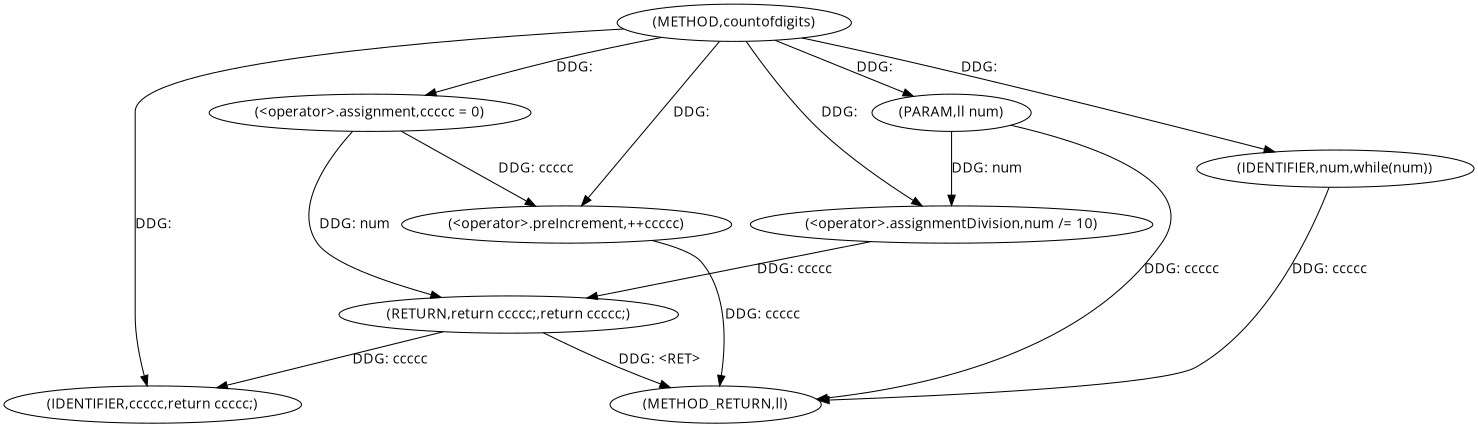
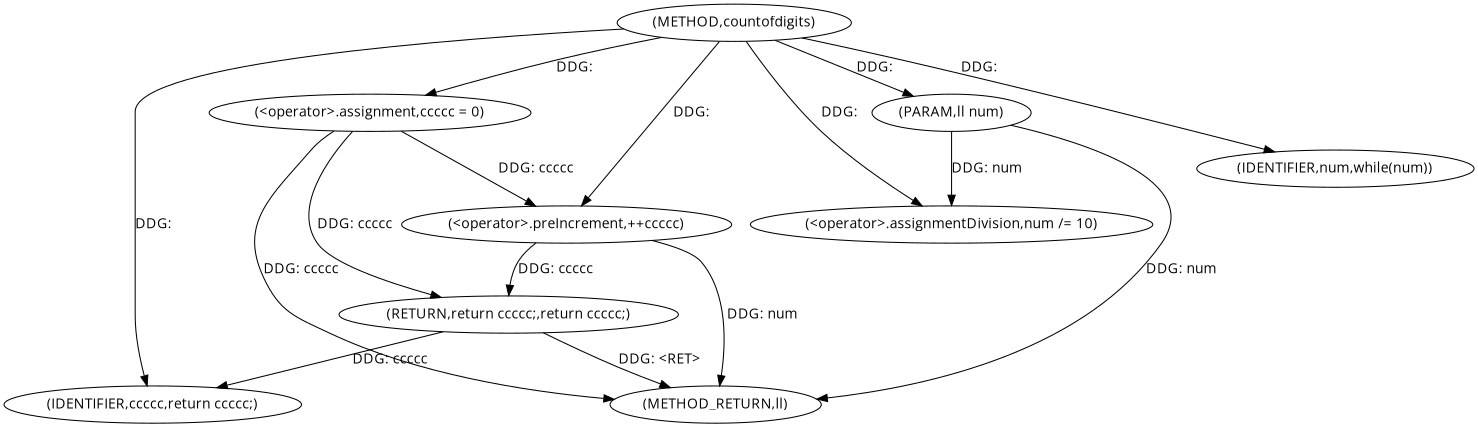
edge "(<operator>.assignment,ccccc = 0)" -> "(RETURN,return ccccc;,return ccccc;)": label "DDG: num" -> "DDG: ccccc"
edge "(<operator>.assignmentDivision,num /= 10)" -> "(RETURN,return ccccc;,return ccccc;)": now "(<operator>.preIncrement,++ccccc)" -> "(RETURN,return ccccc;,return ccccc;)"
edge "(PARAM,ll num)" -> "(METHOD_RETURN,ll)": label "DDG: ccccc" -> "DDG: num"
edge "(<operator>.preIncrement,++ccccc)" -> "(METHOD_RETURN,ll)": label "DDG: ccccc" -> "DDG: num"
edge "(IDENTIFIER,num,while(num))" -> "(METHOD_RETURN,ll)": now "(<operator>.assignment,ccccc = 0)" -> "(METHOD_RETURN,ll)"
